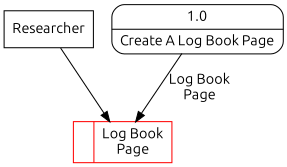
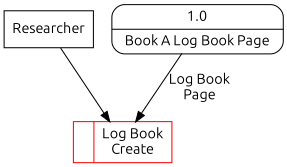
node "1.0": text "Create A Log Book Page" -> "Book A Log Book Page"
node "Log Book": text "Page" -> "Create"
